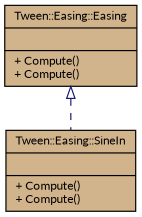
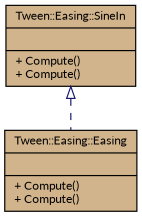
edge "Tween::Easing::SineIn" -> "Tween::Easing::Easing": reversed
